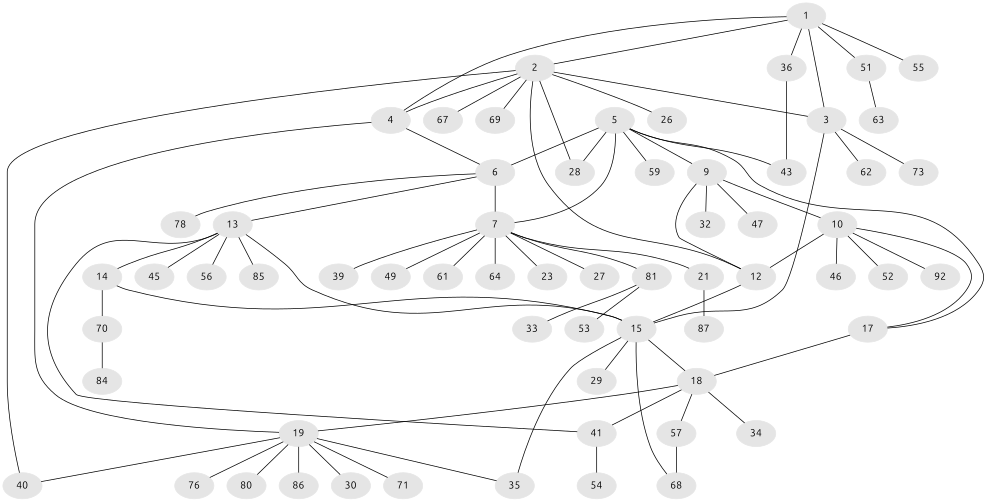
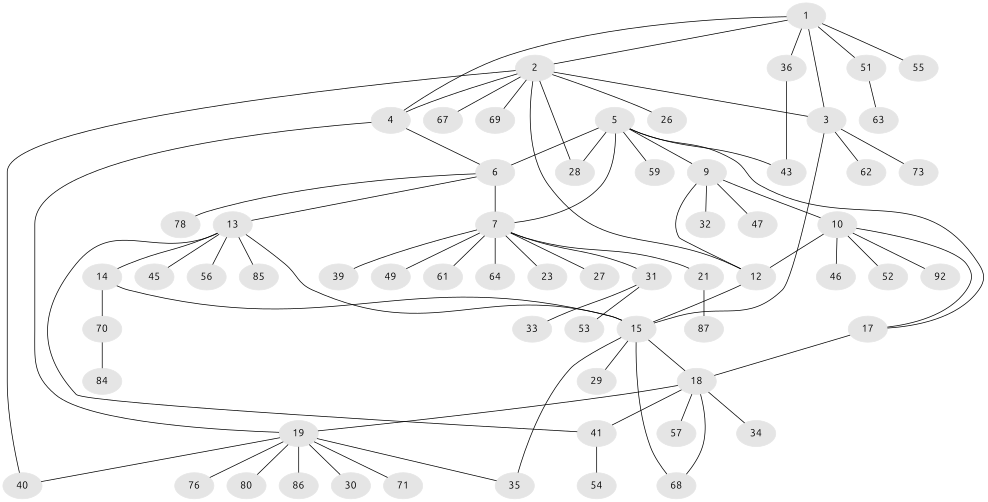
node "81": label "81" -> "31"
edge "57" -- "68": now "18" -- "68"
